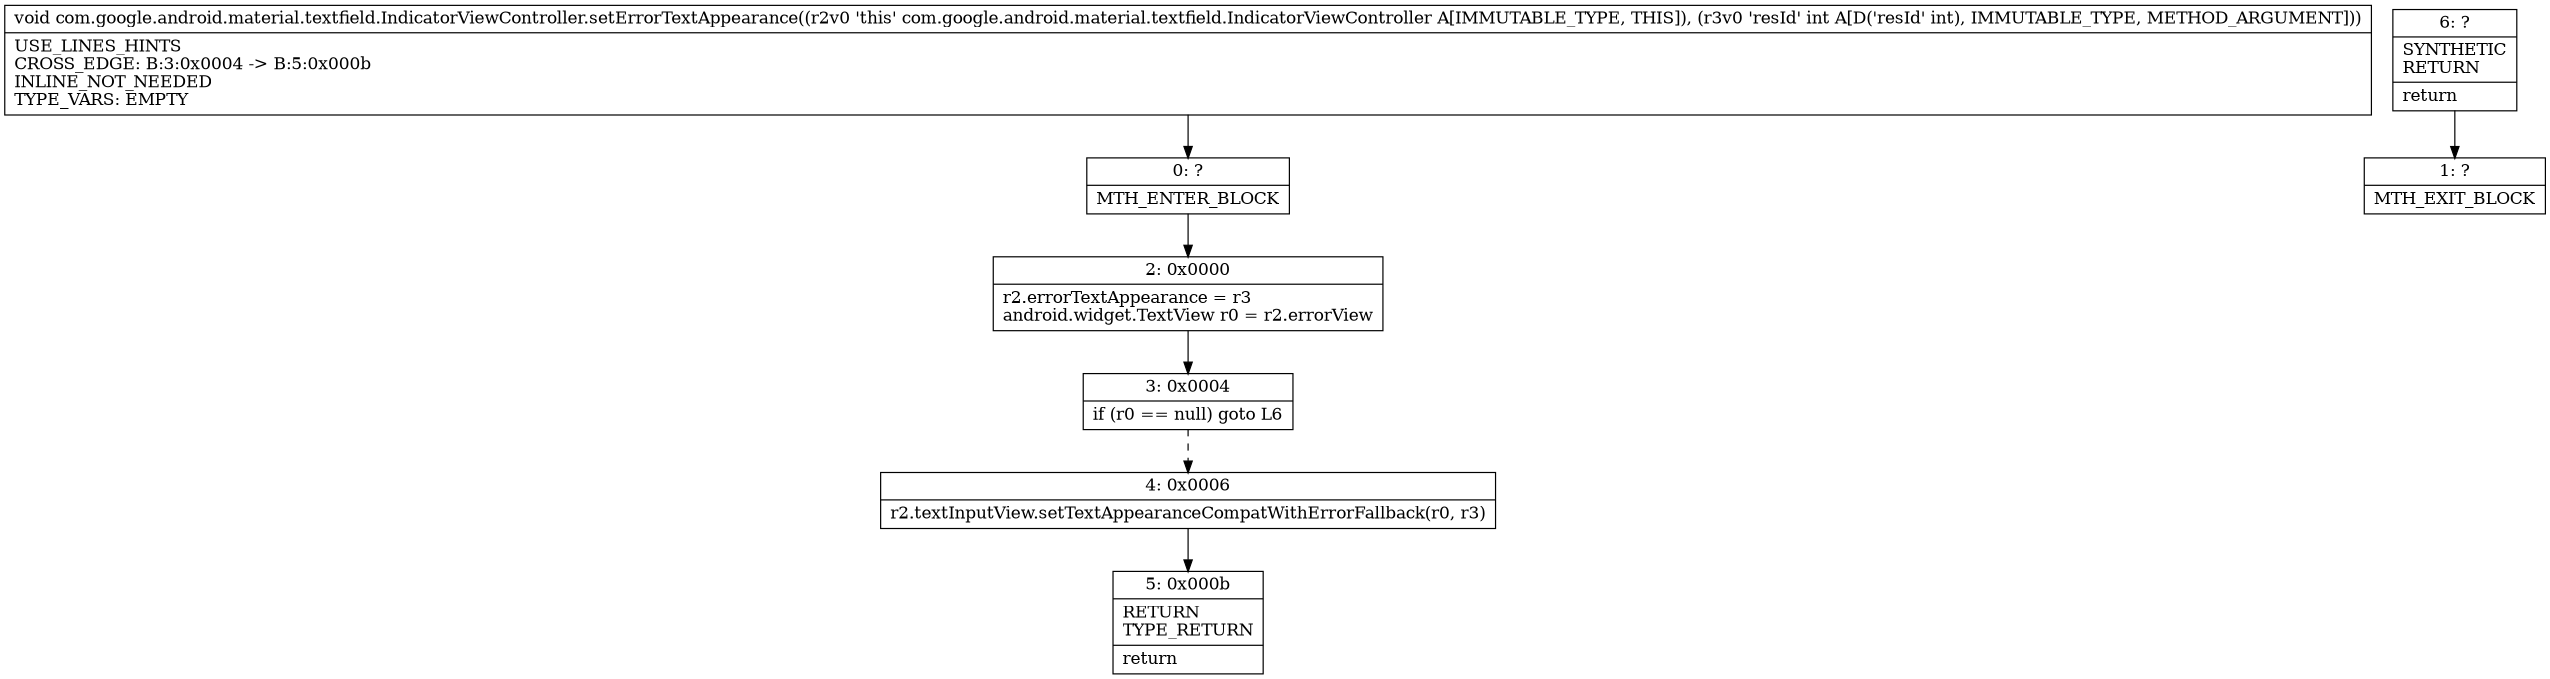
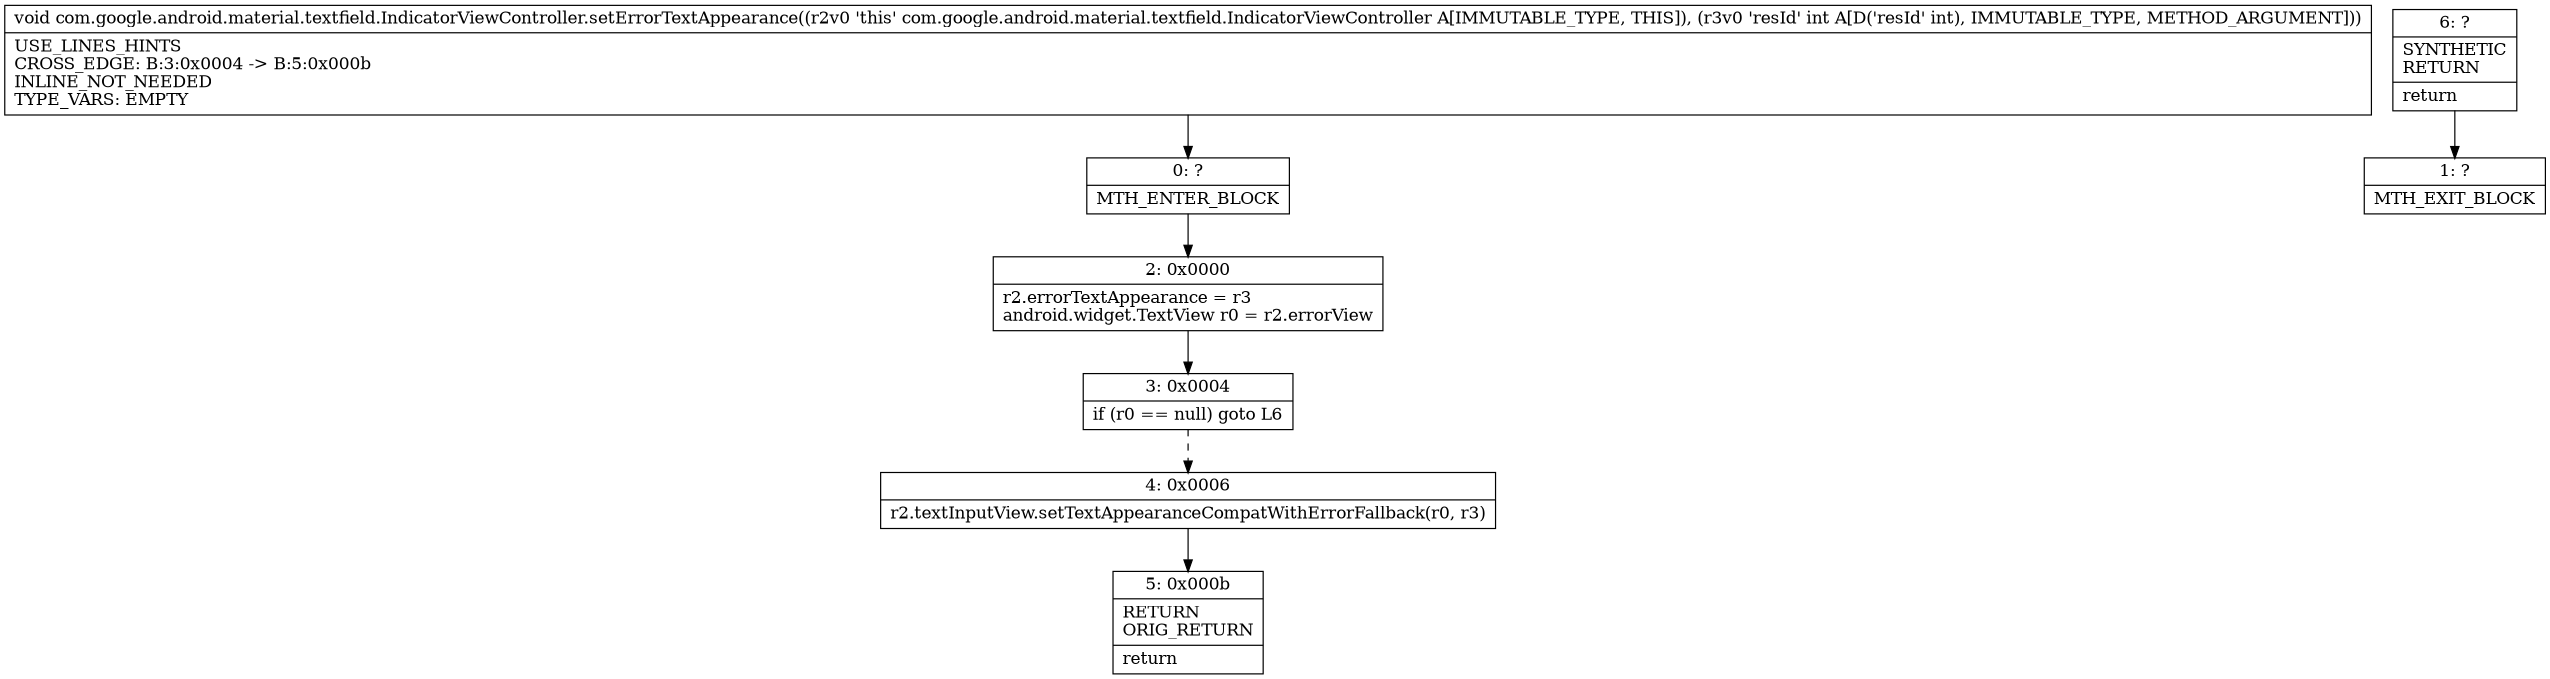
node "5: 0x000b": text "TYPE_RETURN" -> "ORIG_RETURN"
